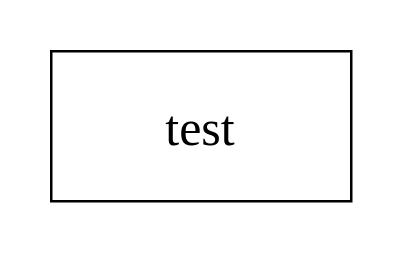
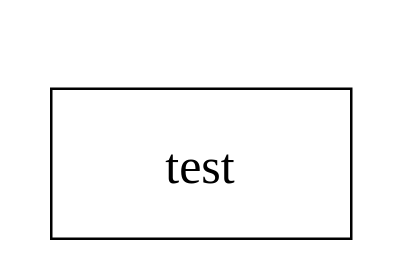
node "test": moved (201, 126) -> (201, 164)
